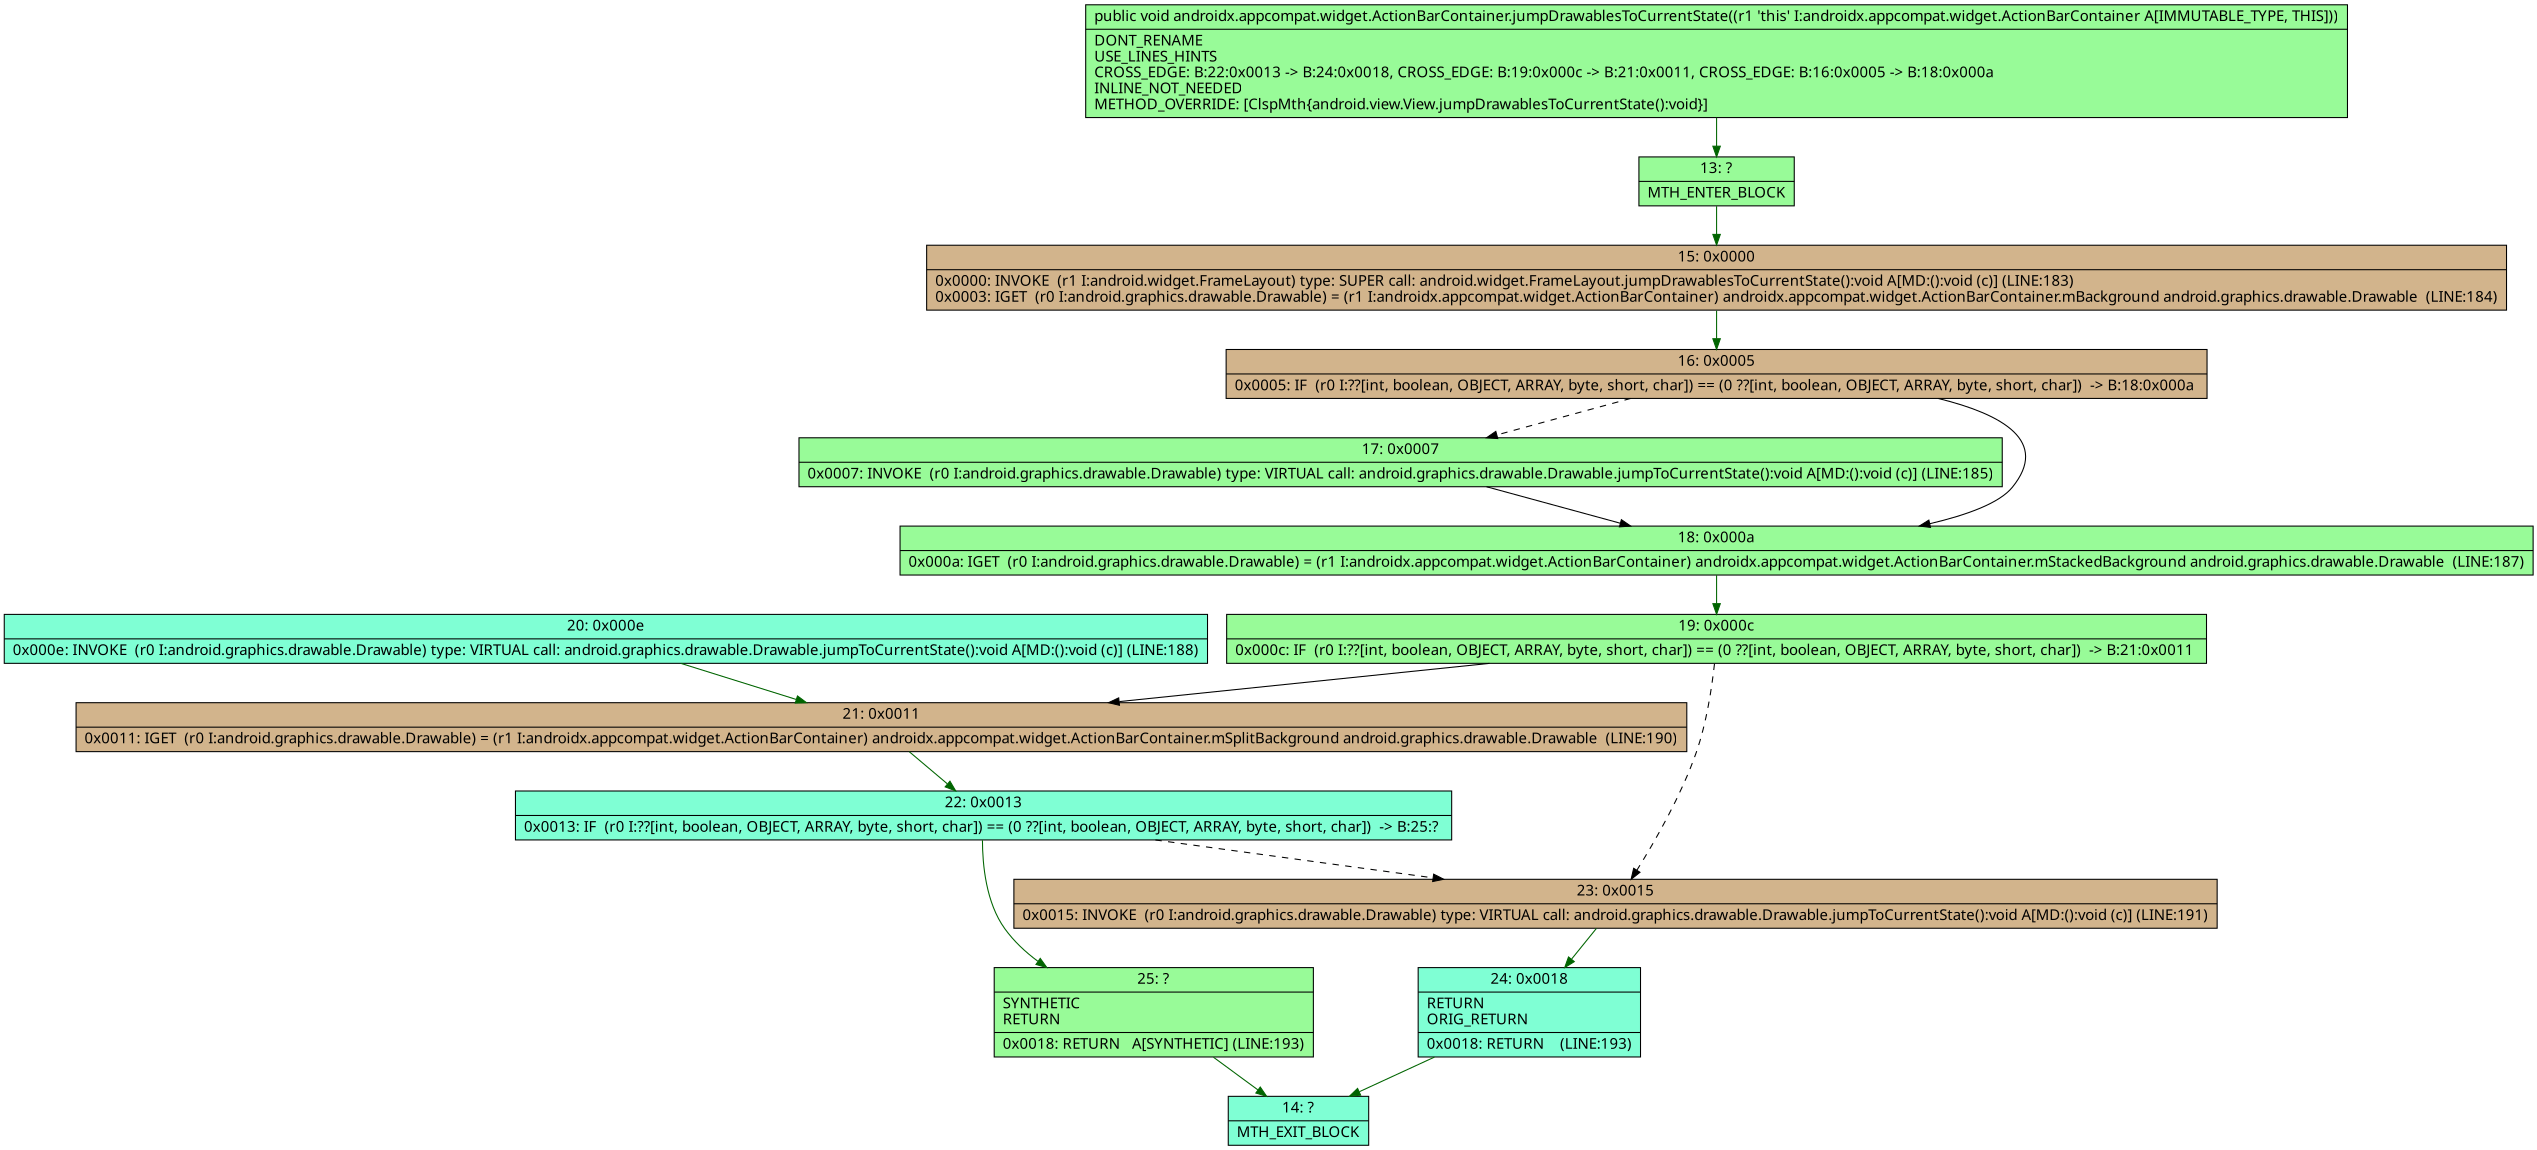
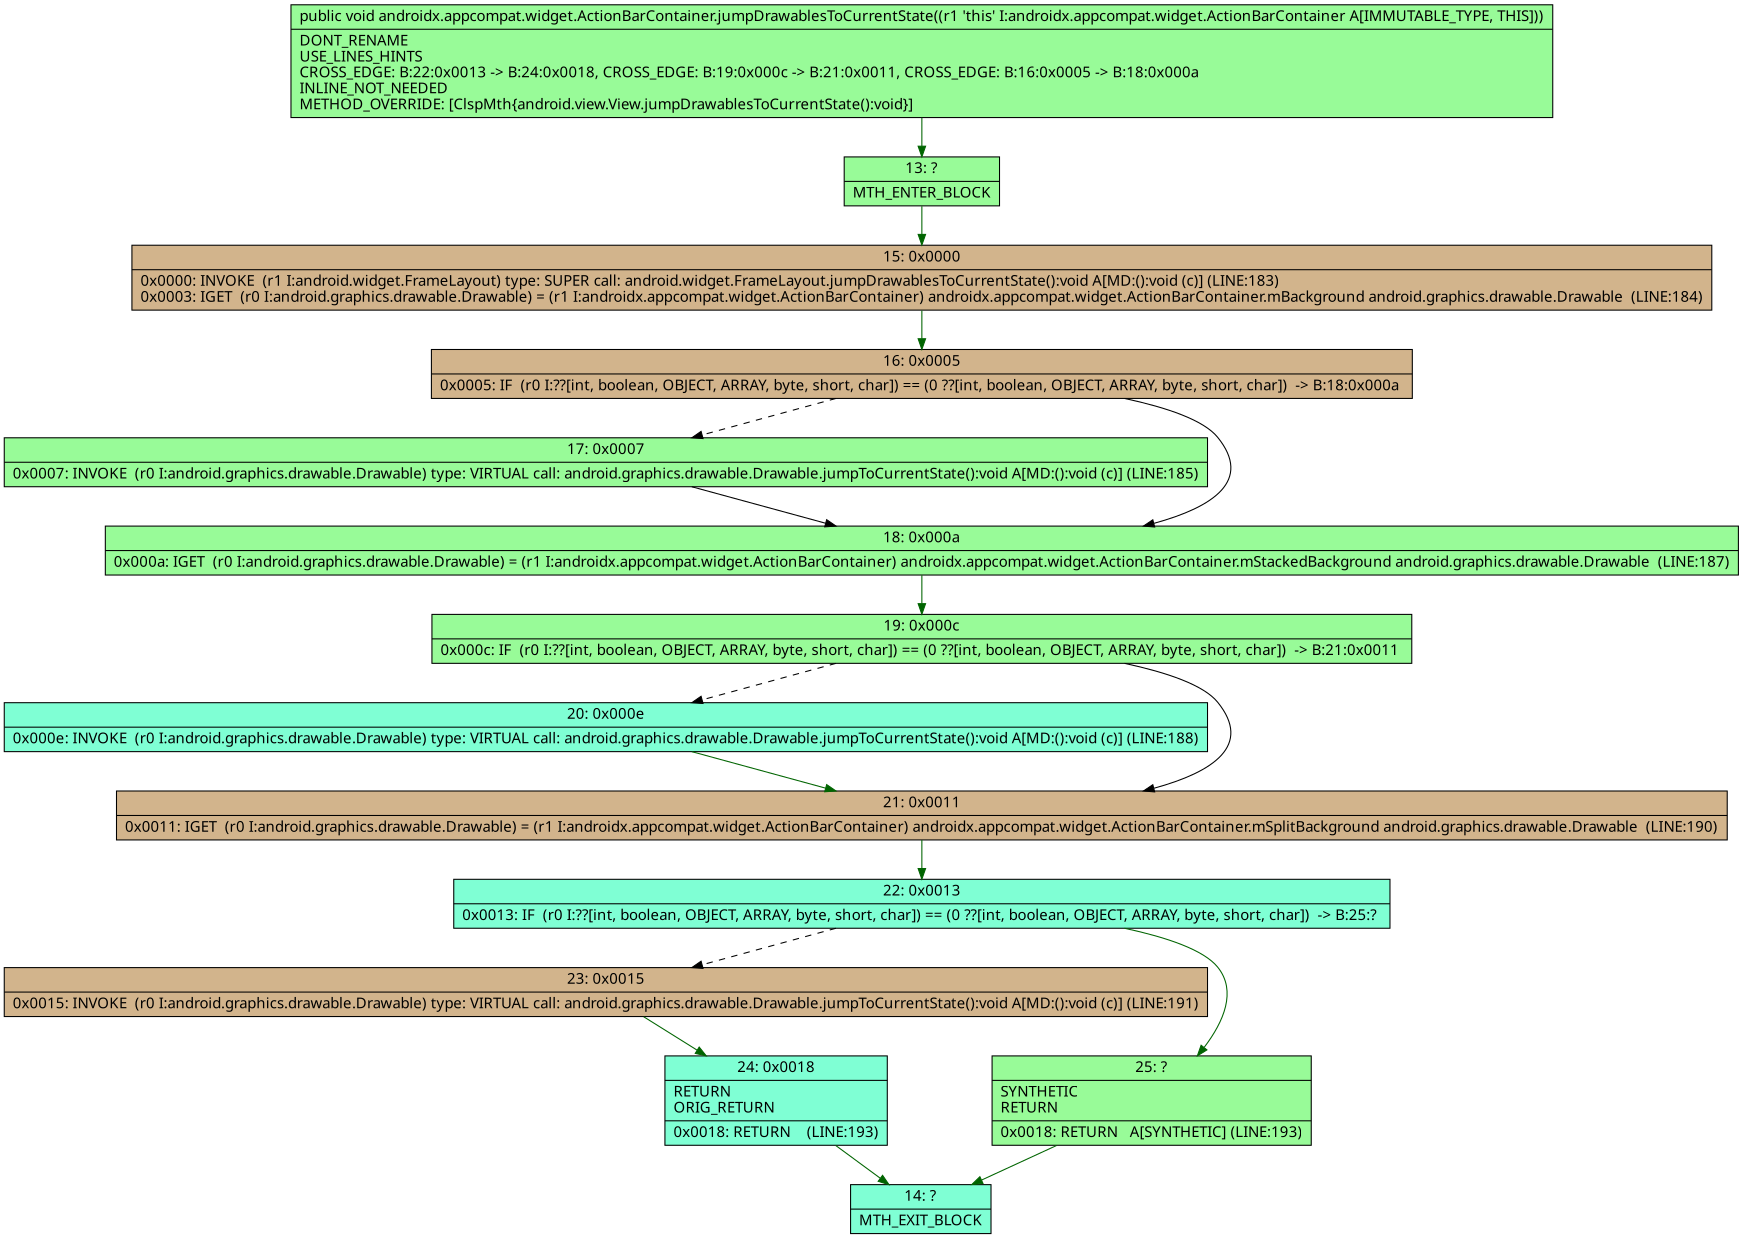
edge "19: 0x000c" -> "23: 0x0015": now "19: 0x000c" -> "20: 0x000e"
